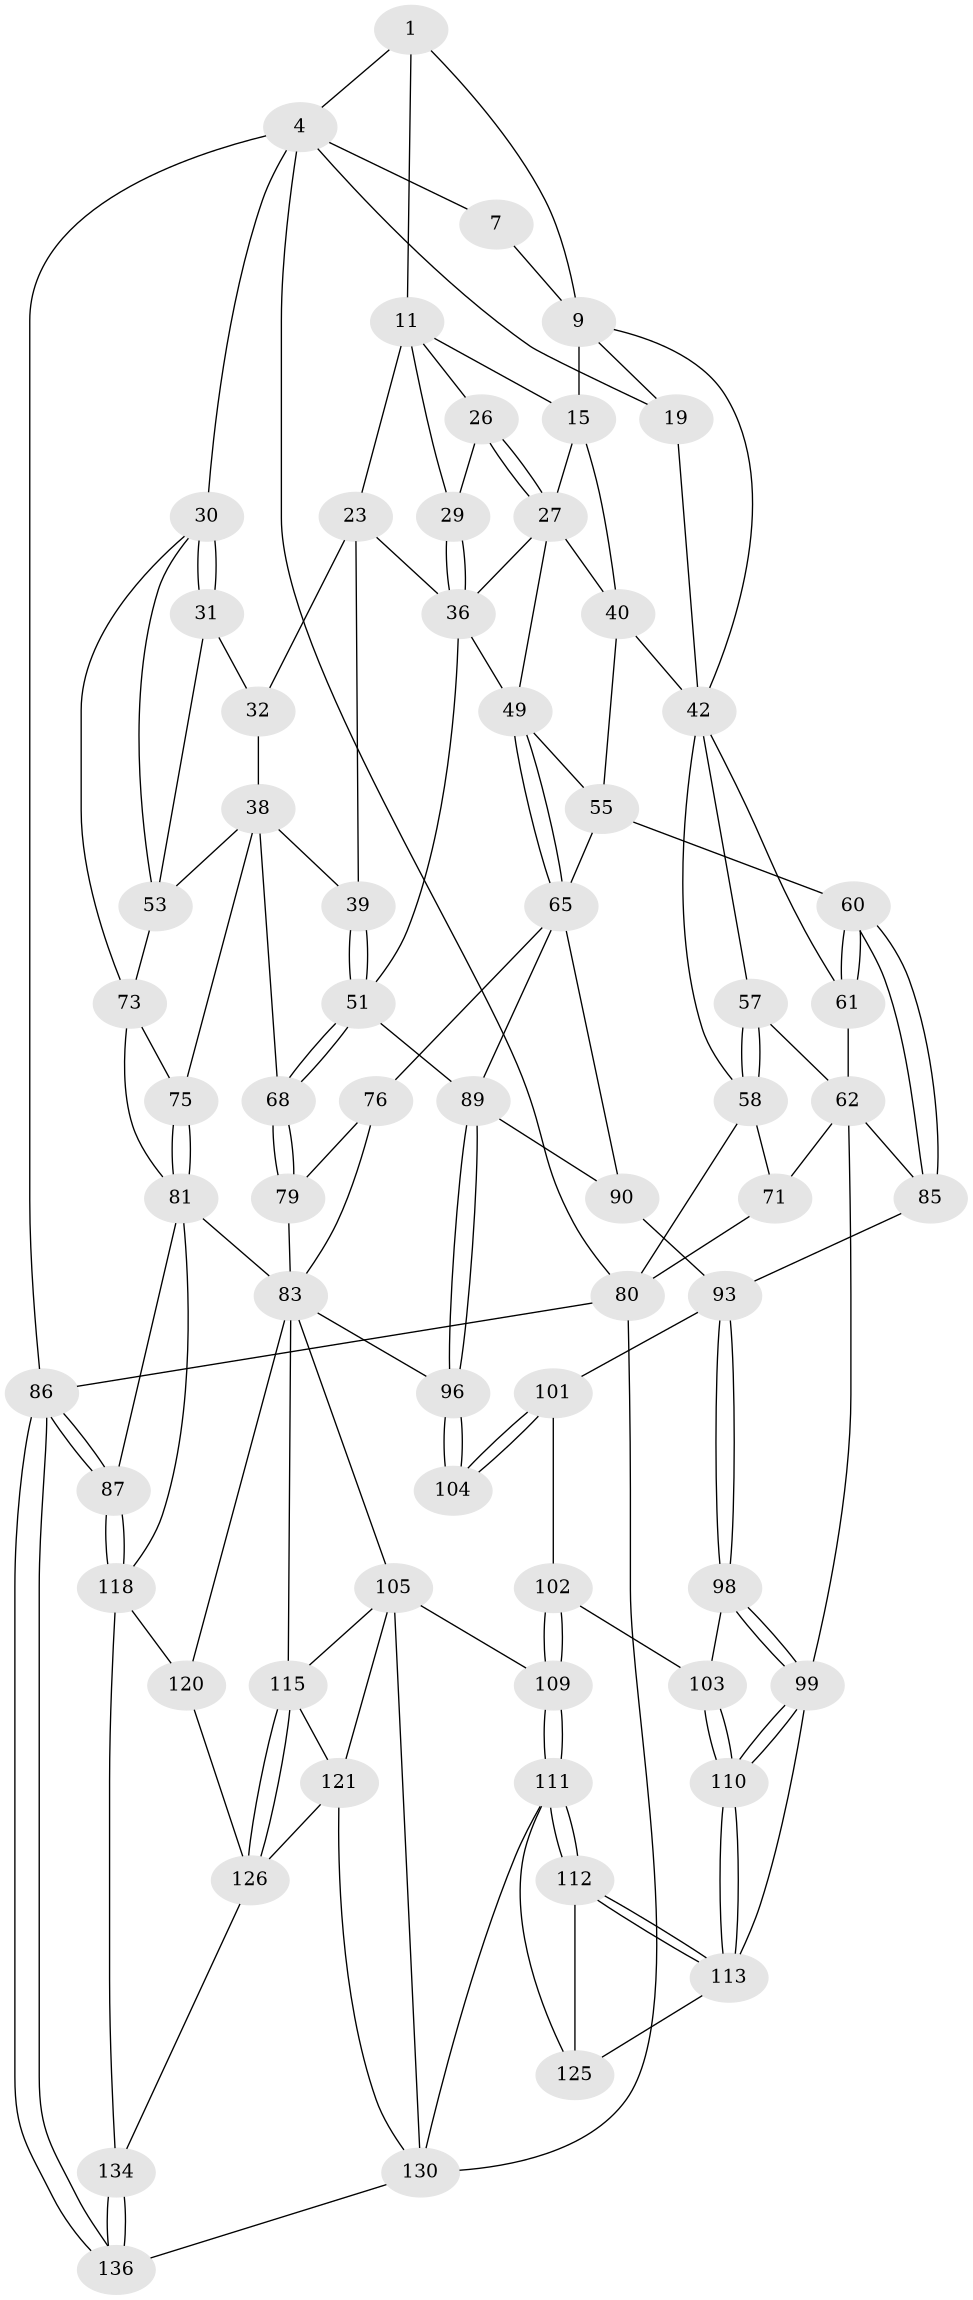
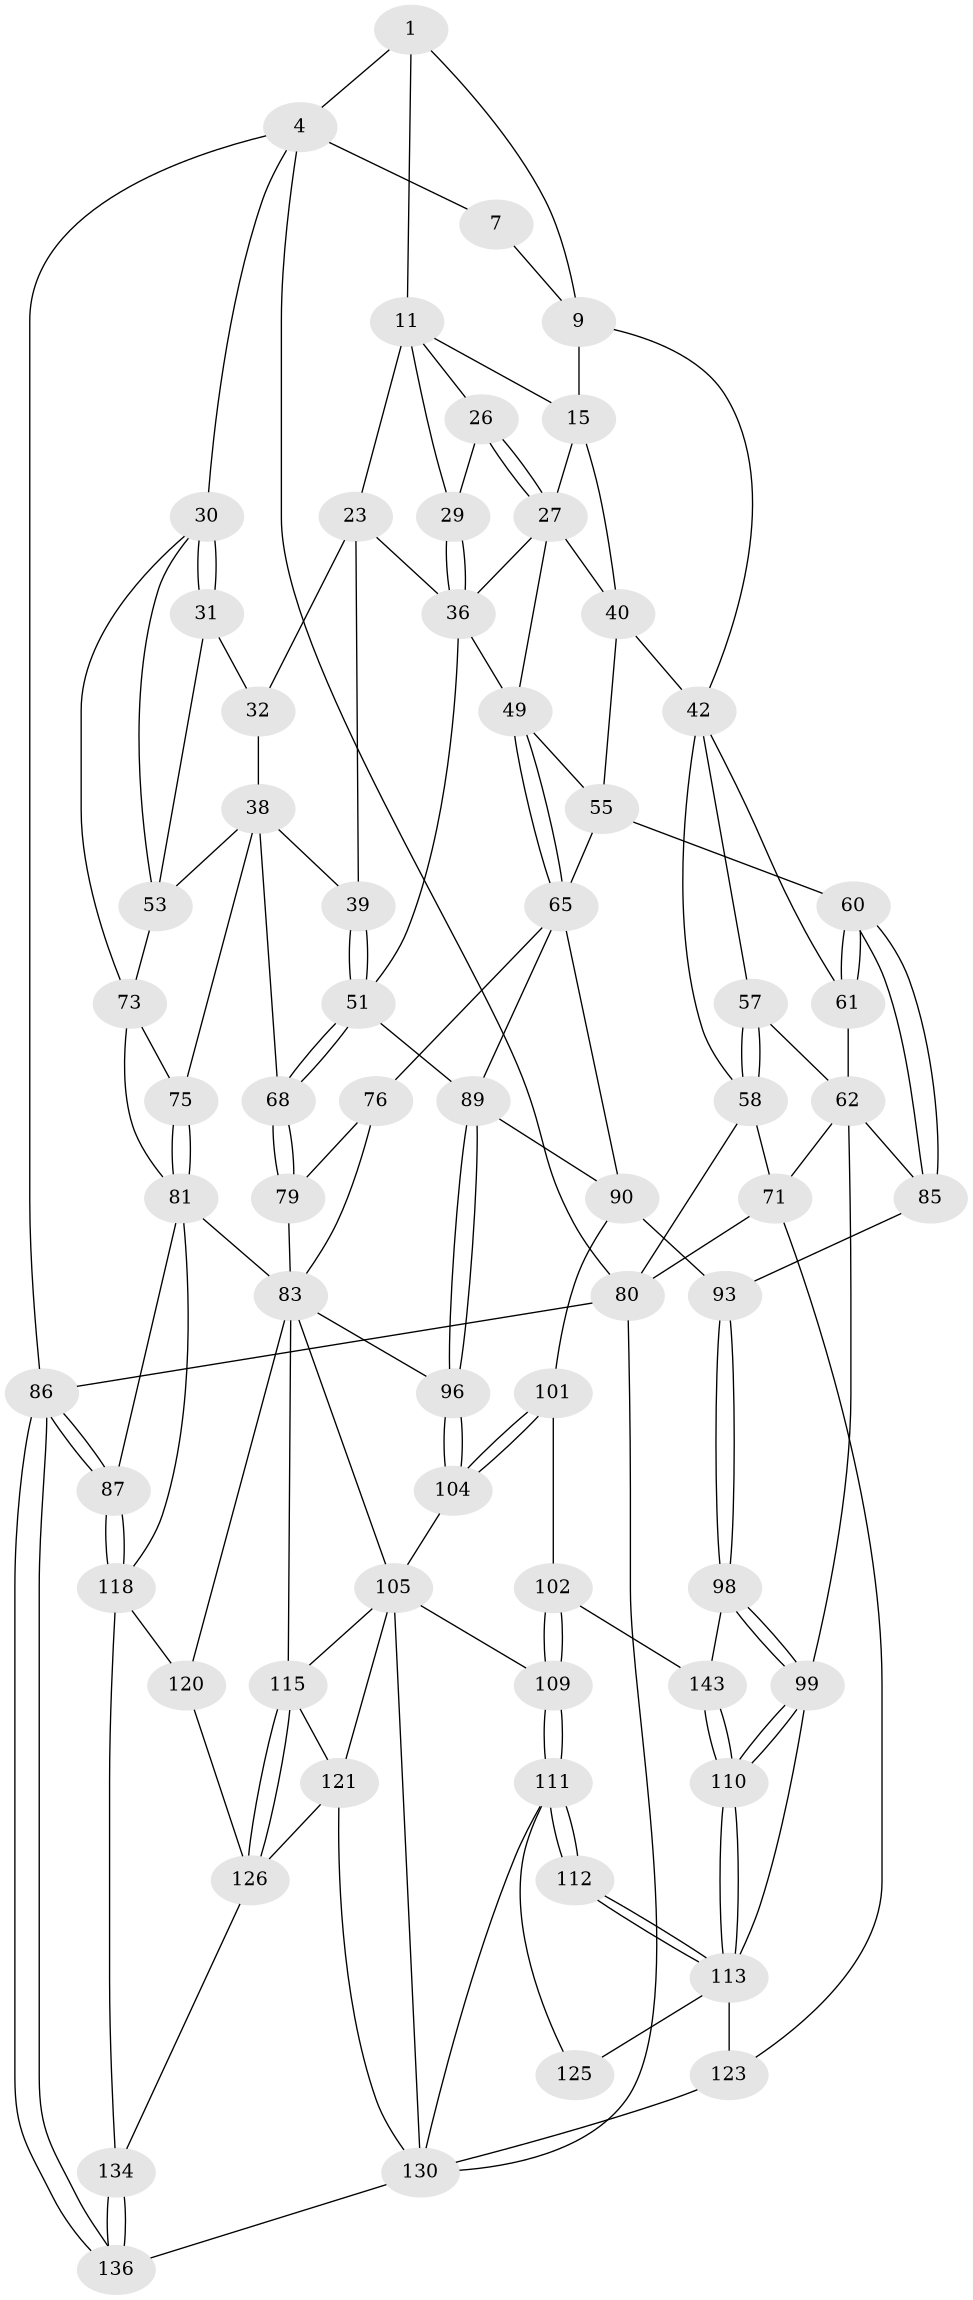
node "19": removed
edge "93" -- "101": now "90" -- "101"
edge "104" -- "105": added
node "103": label "103" -> "143"
edge "112" -- "125": removed
node "123": added
